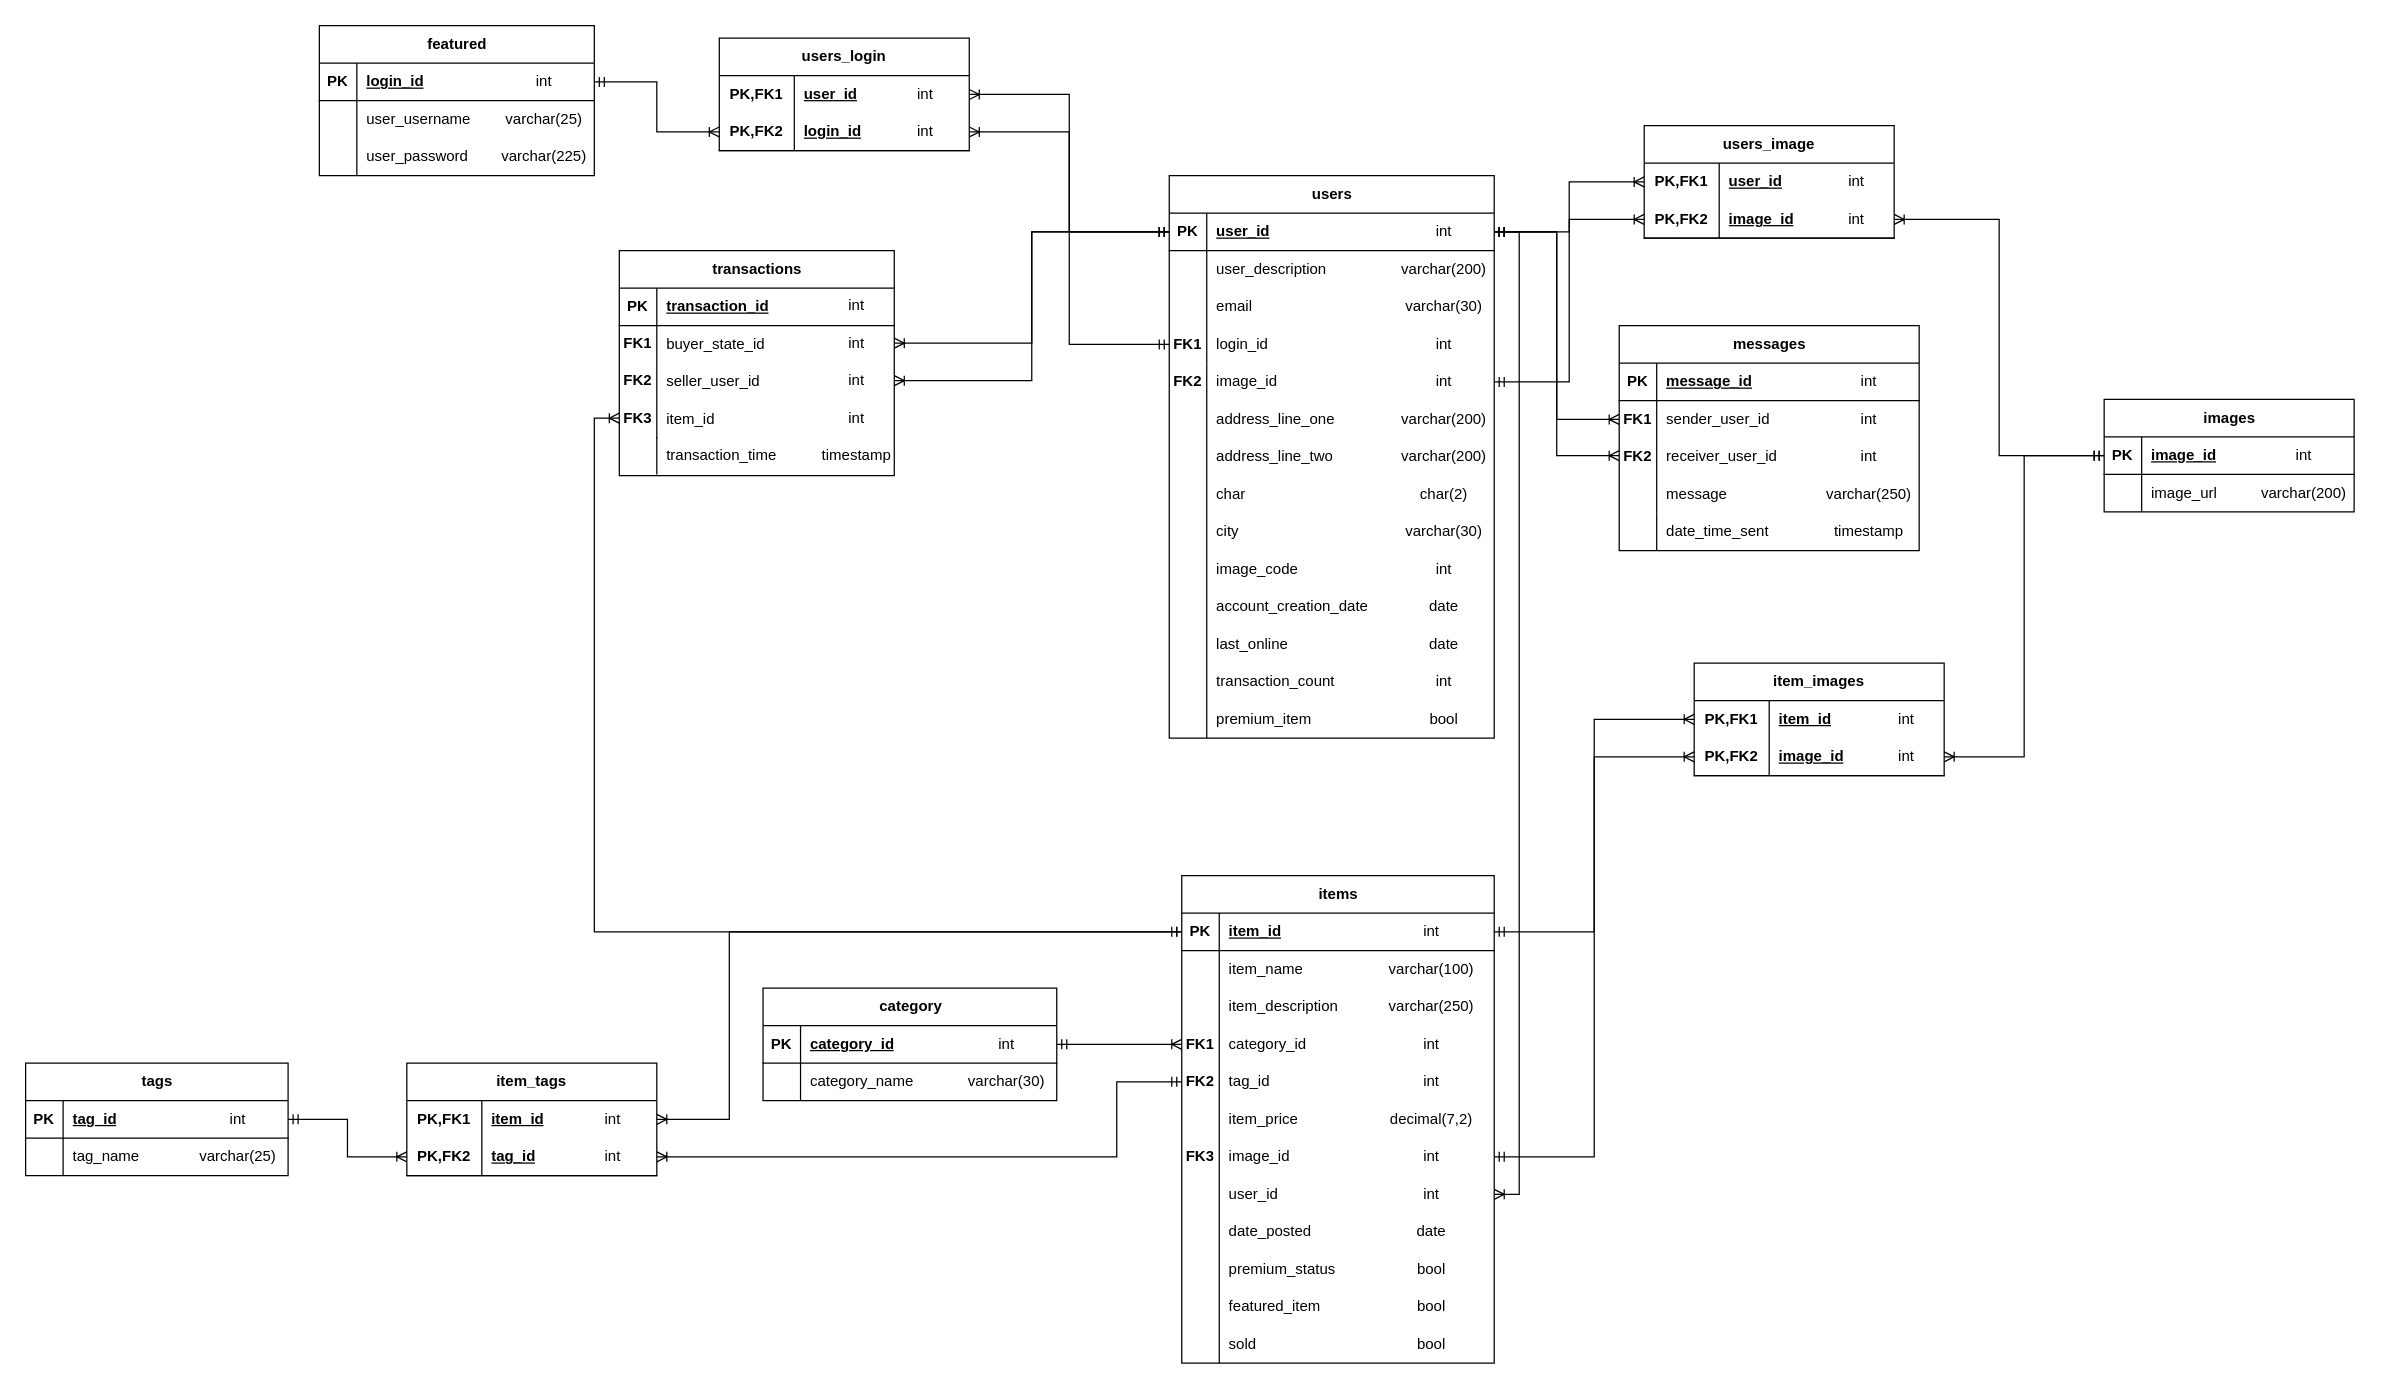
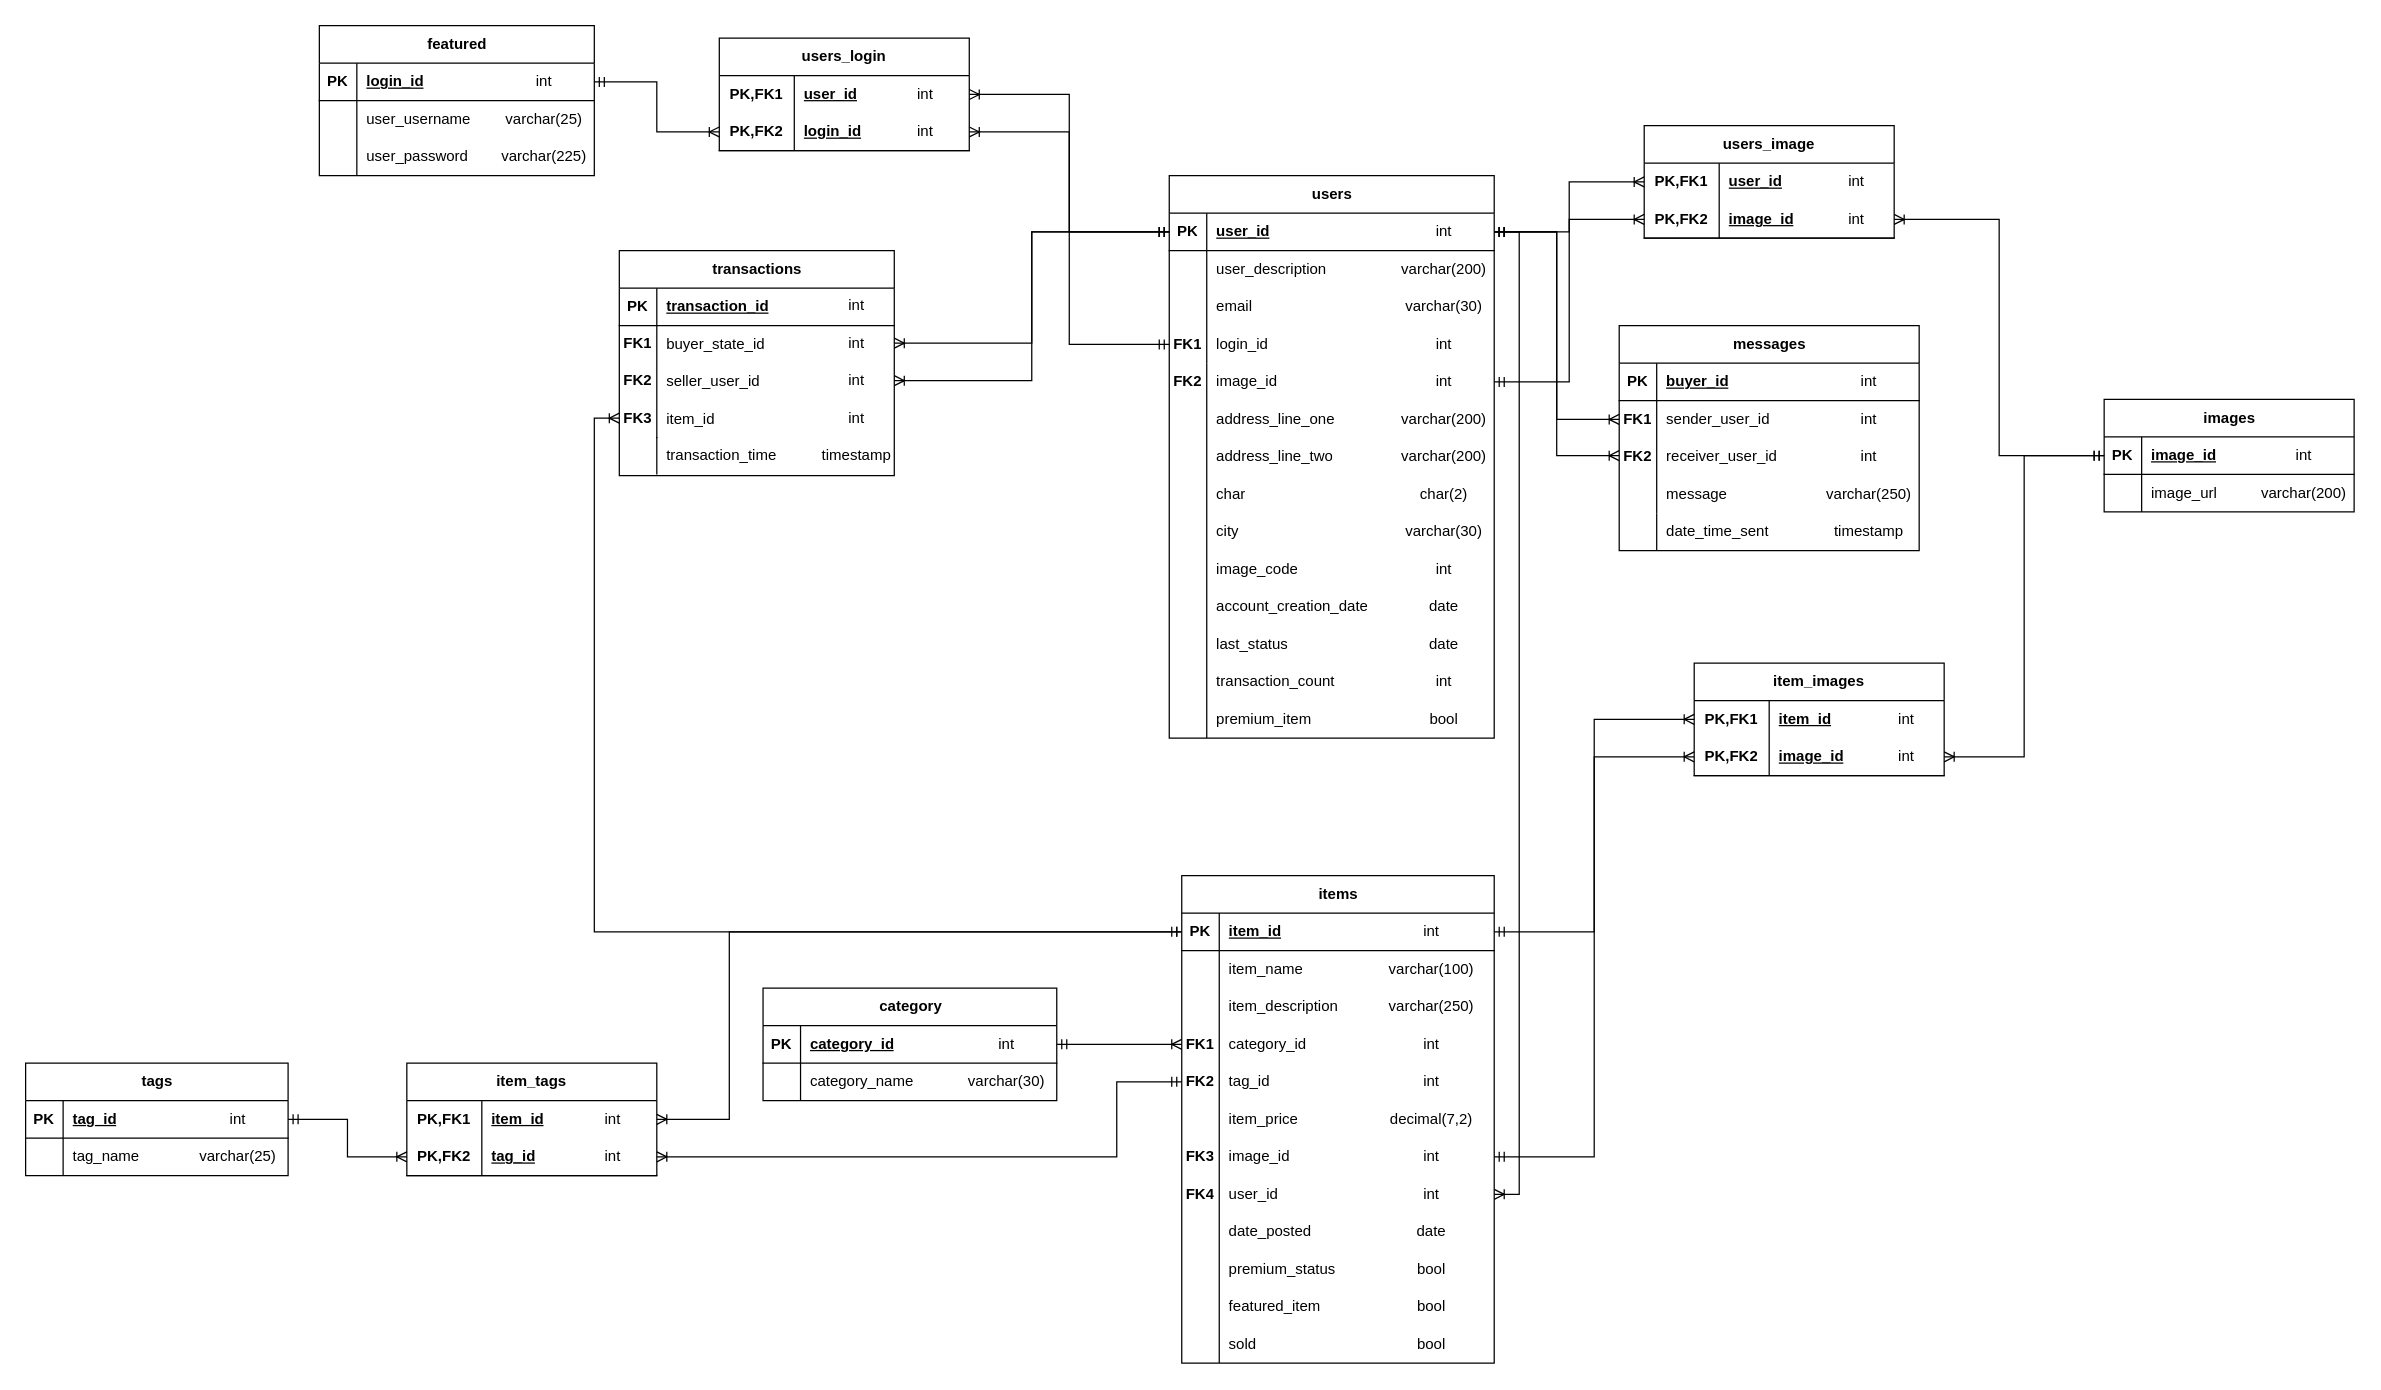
node "message_id": label "message_id" -> "buyer_id"
node "last_online": label "last_online" -> "last_status"
node "FK4": added
